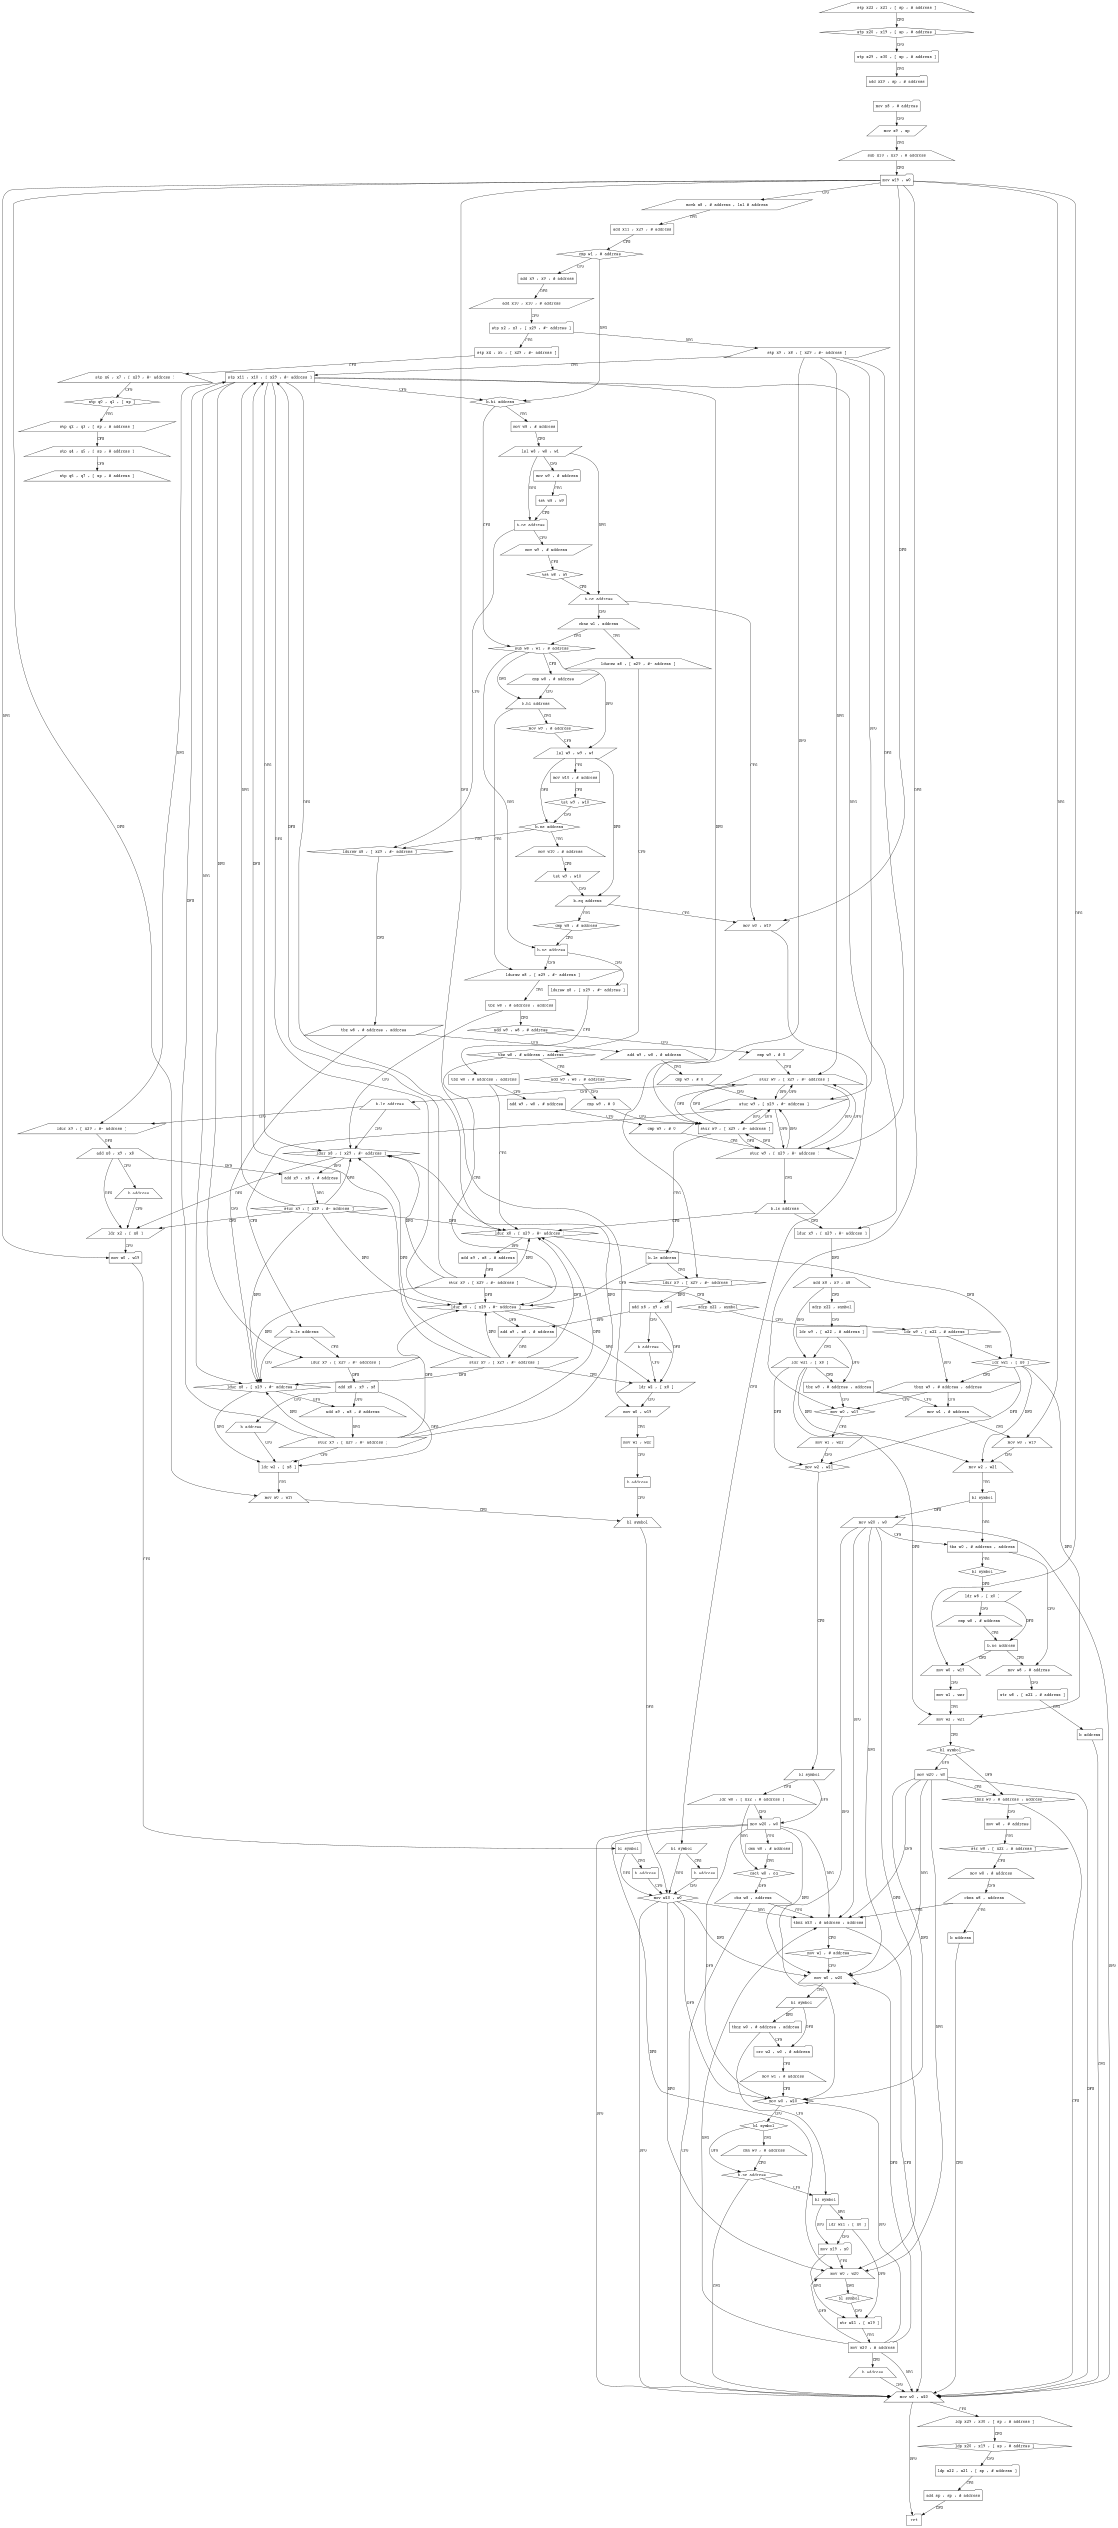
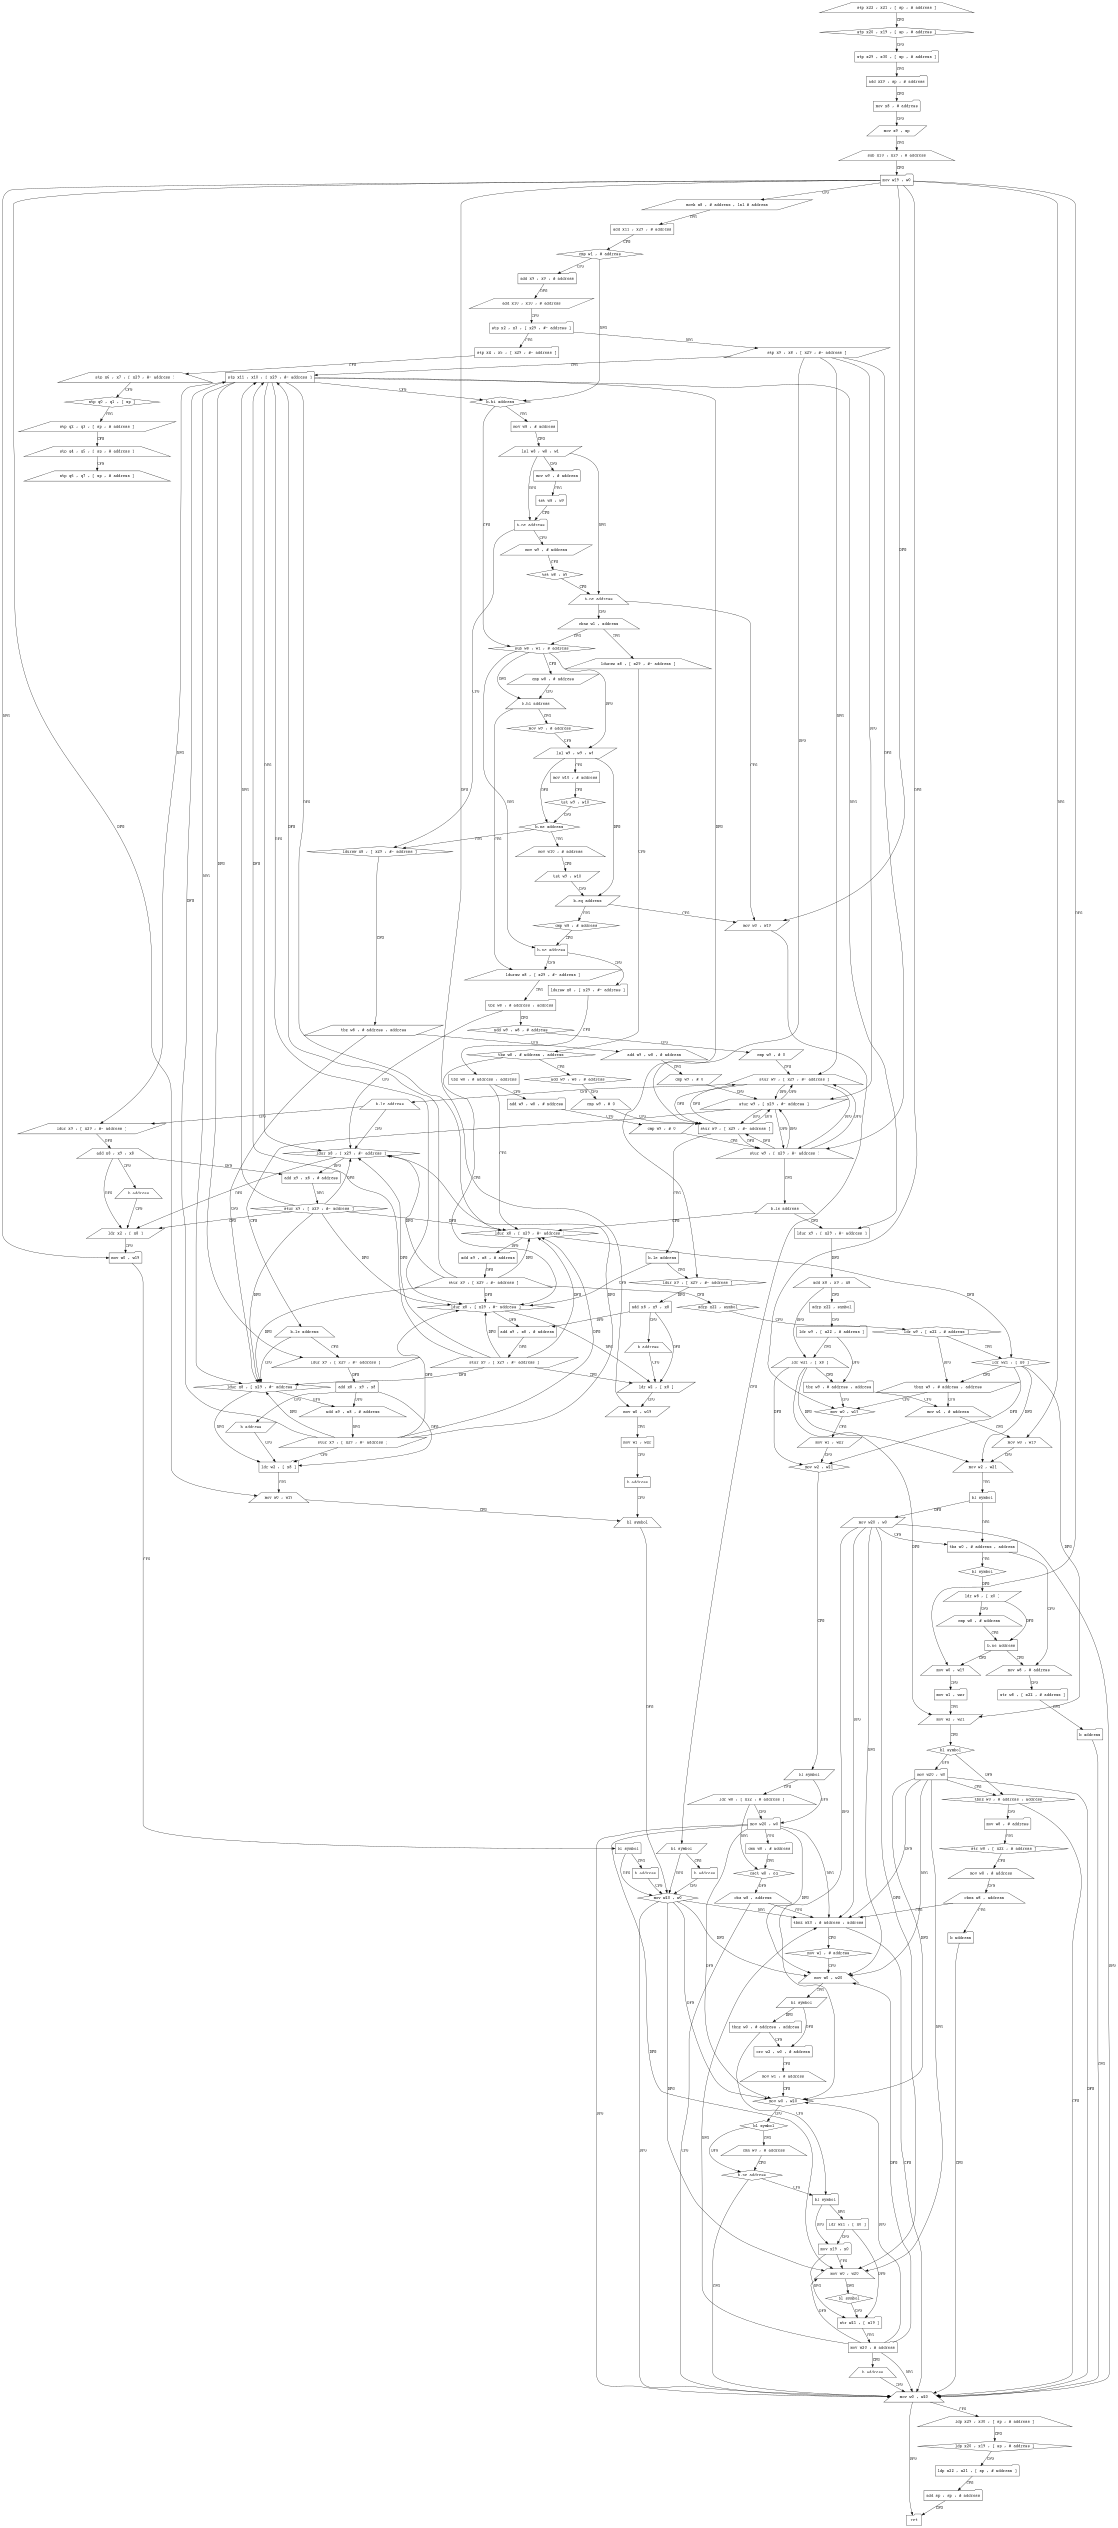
edge "add x29 , sp , # address" -> "mov x8 , # address": added, label "CFG"
